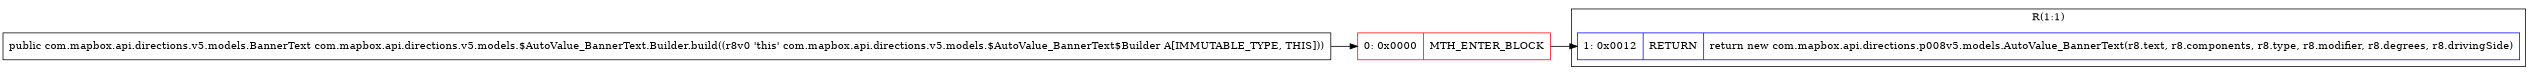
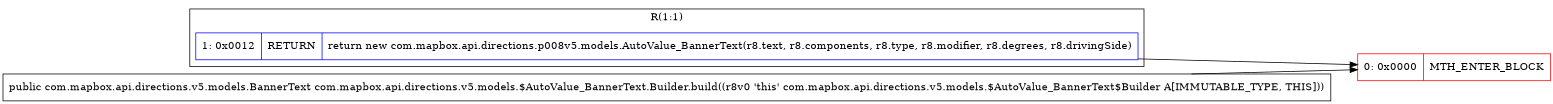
edge "0: 0x0000" -> "1: 0x0012": reversed
